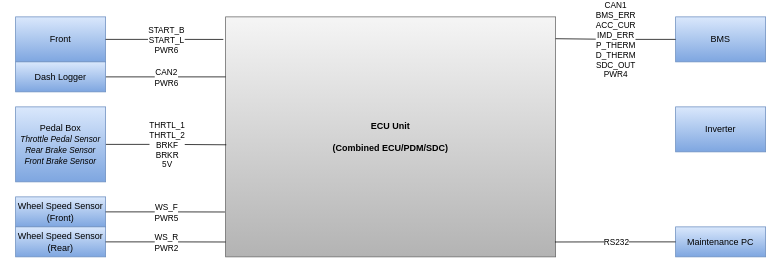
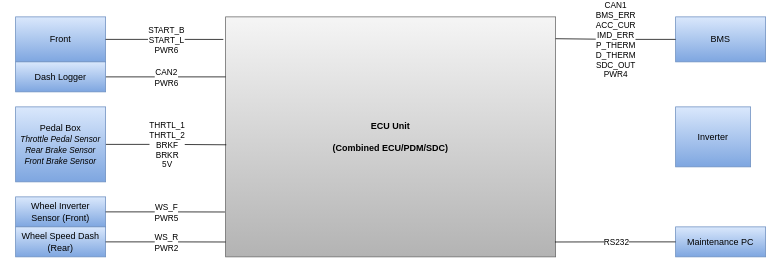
node "Inverter": size 90x45 -> 75x60
node "Wheel Speed Sensor (Front)": label "Wheel Speed Sensor (Front)" -> "Wheel Inverter Sensor (Front)"
node "Wheel Speed Sensor (Rear)": label "Wheel Speed Sensor (Rear)" -> "Wheel Speed Dash (Rear)"
